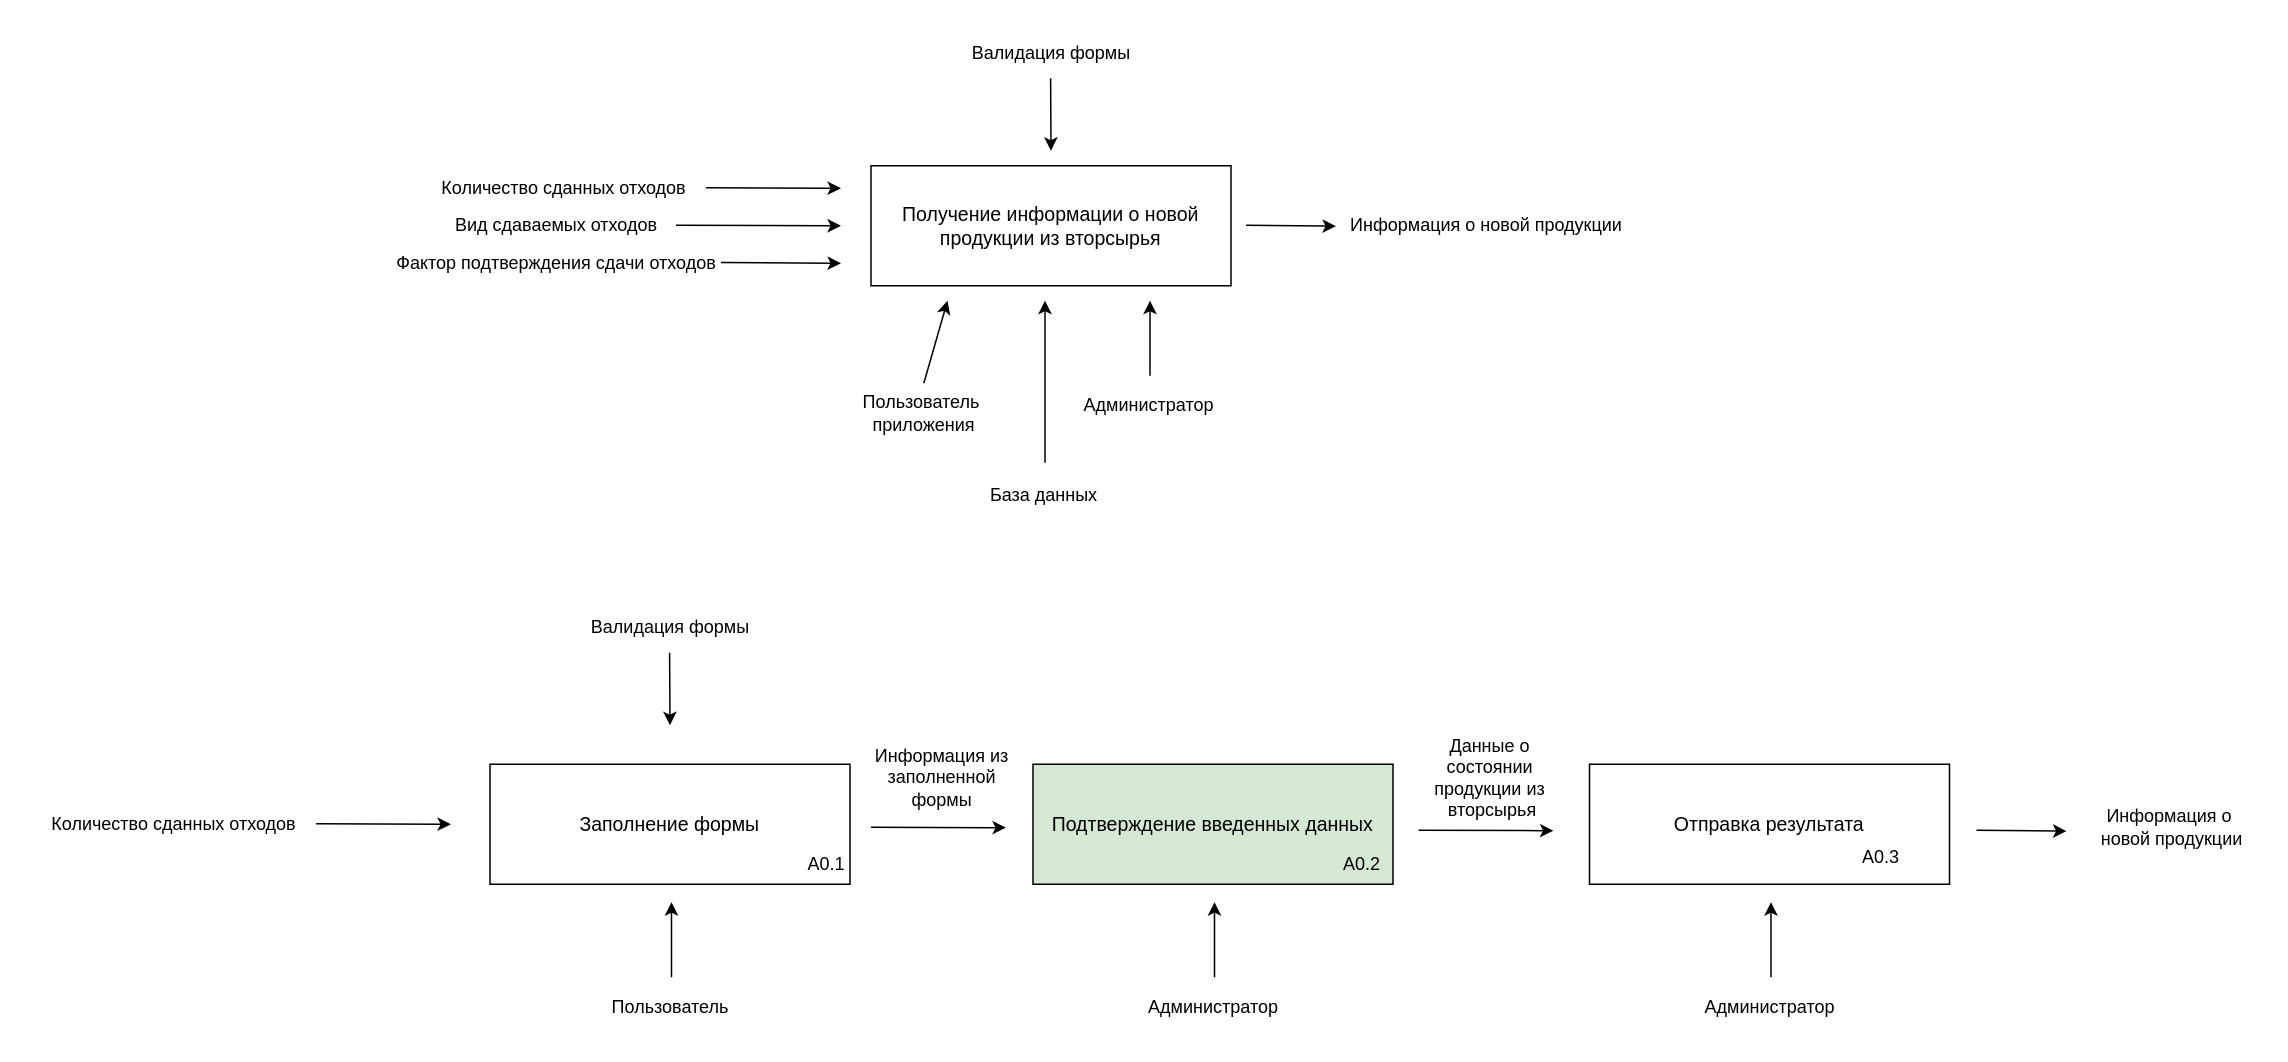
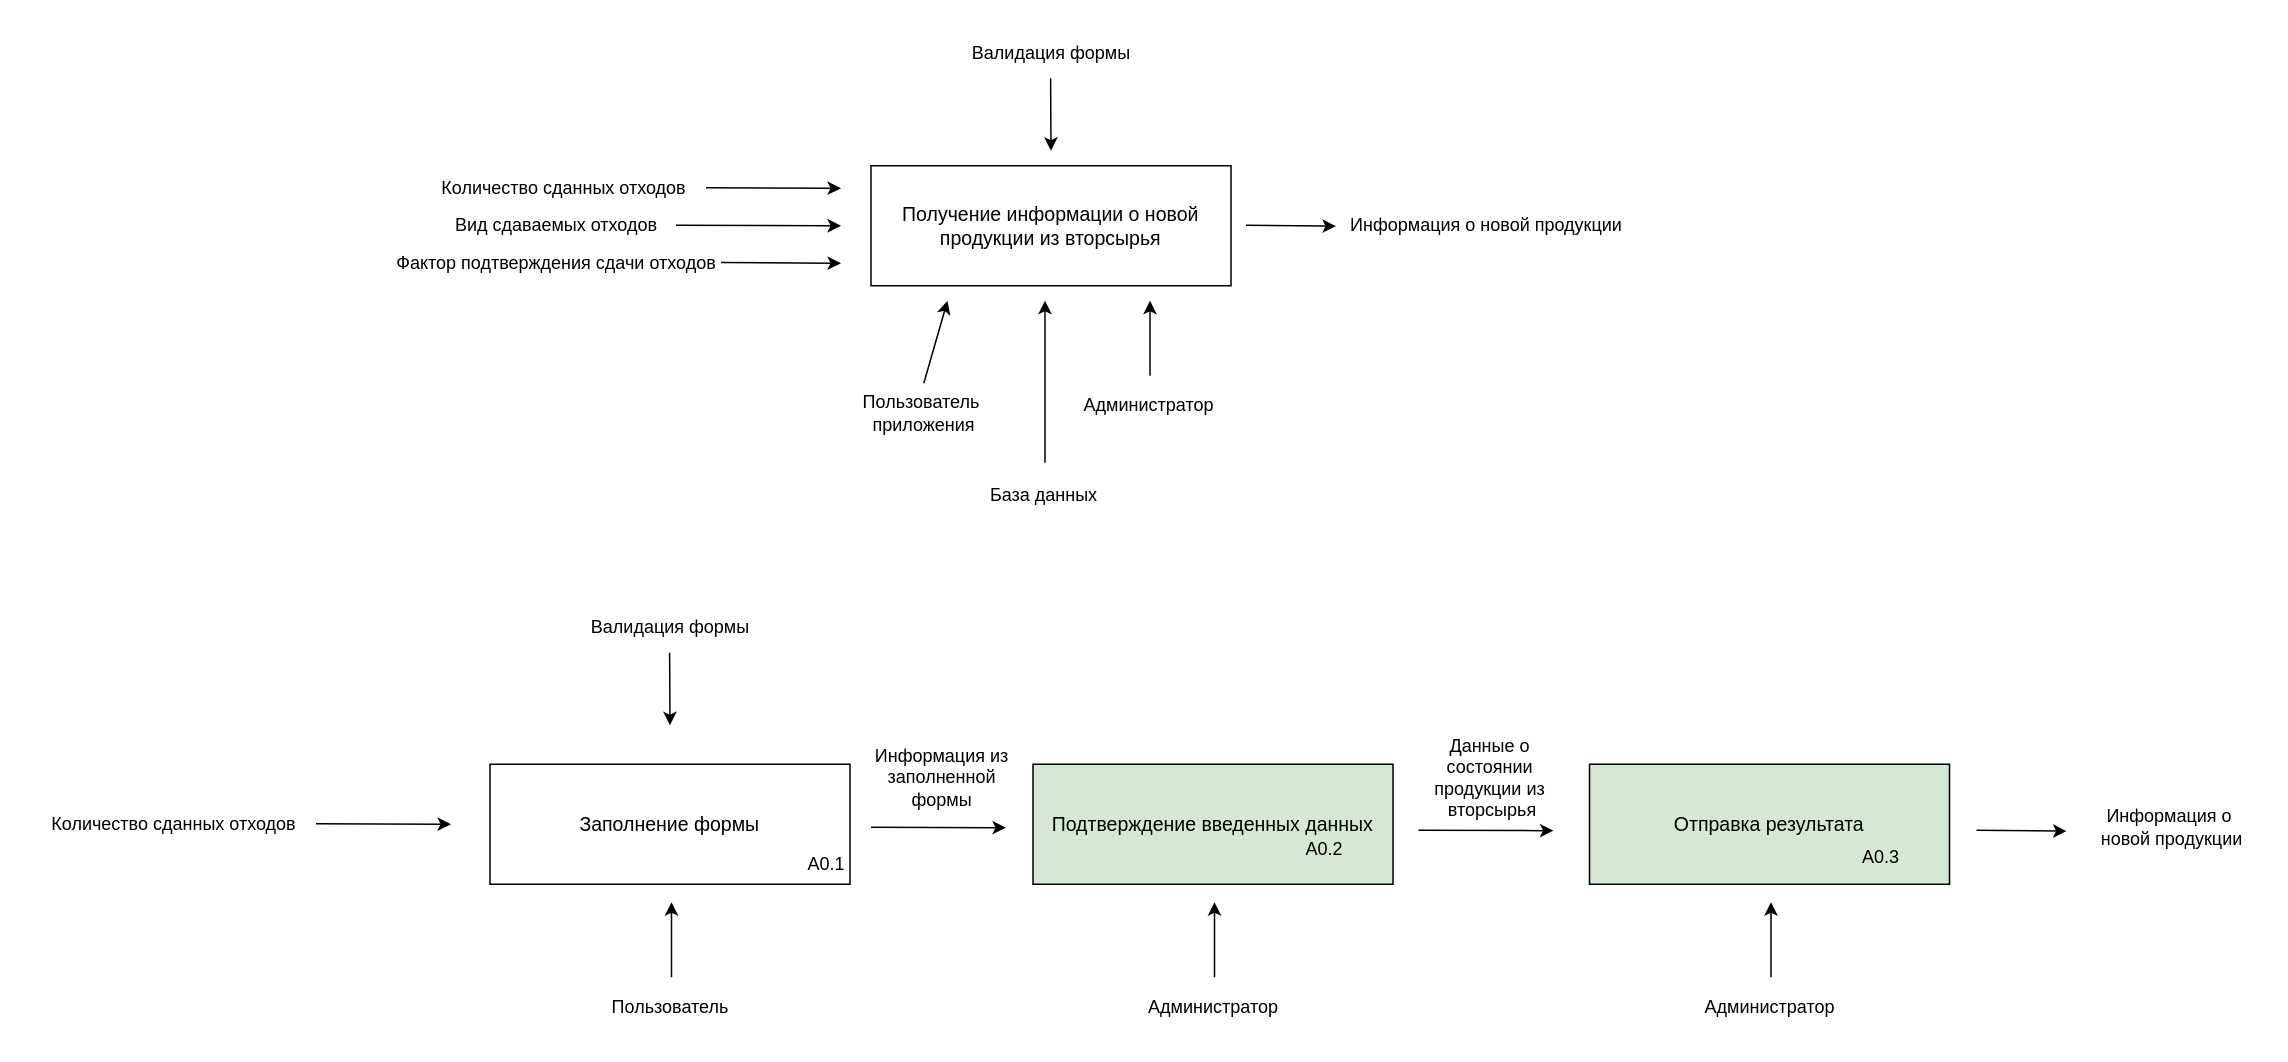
node "Отправка результата": fillcolor #ffffff -> #d5e8d4
node "A0.2": moved (1361, 865) -> (1323, 850)
